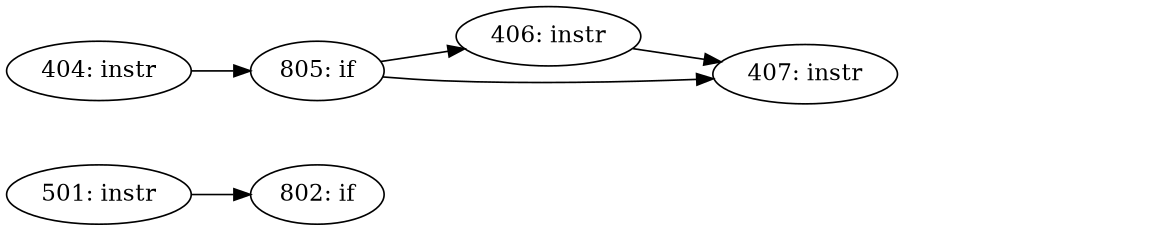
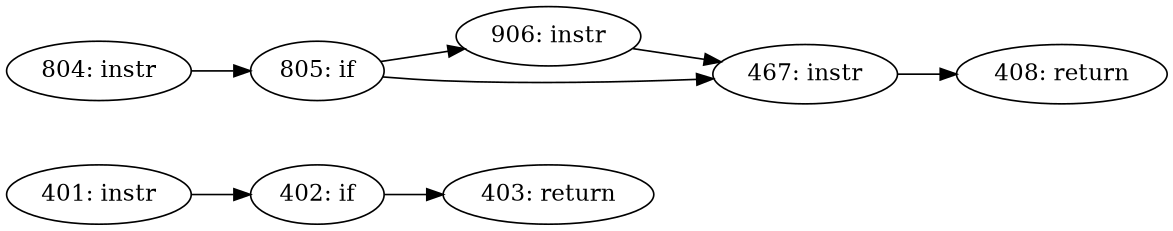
node "406: instr": label "406: instr" -> "906: instr"
node "404: instr": label "404: instr" -> "804: instr"
node "407: instr": label "407: instr" -> "467: instr"
node "408: return": added
node "501: instr": label "501: instr" -> "401: instr"
node "802: if": label "802: if" -> "402: if"
node "403: return": added
